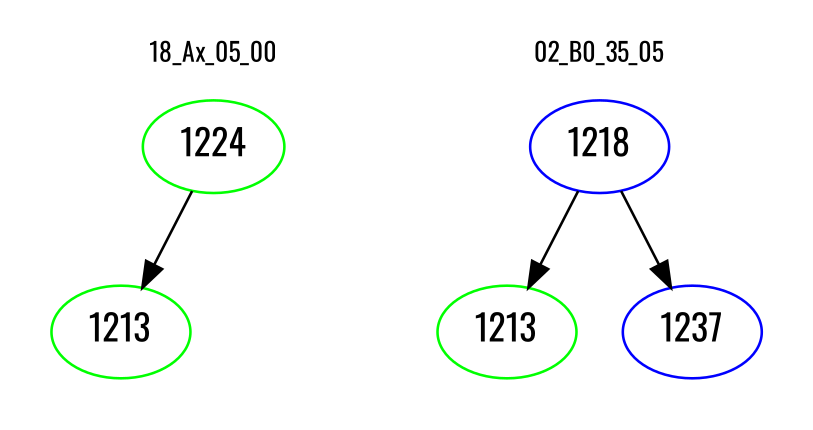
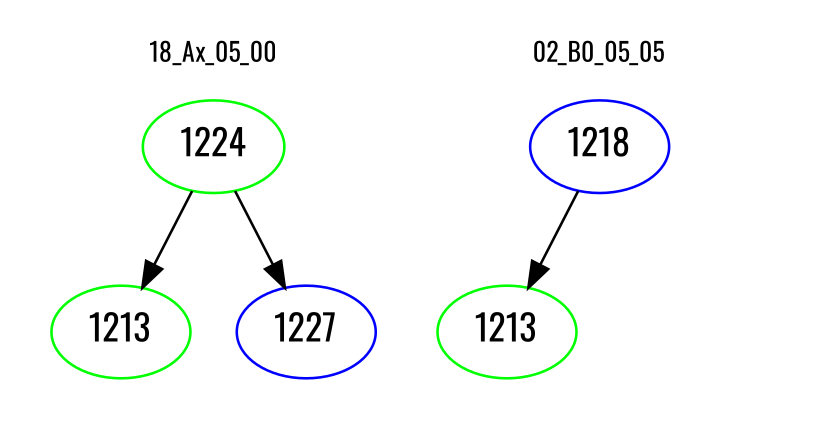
cluster "02_B0_35_05": label "02_B0_35_05" -> "02_B0_05_05"
node "1227": added
node "1237": removed
